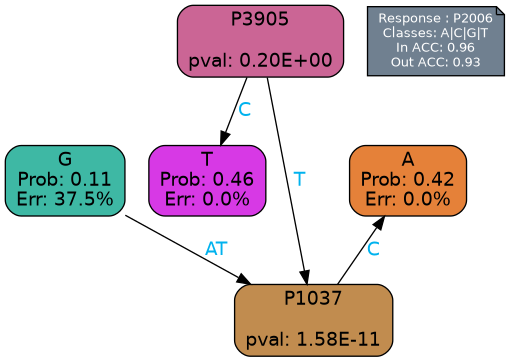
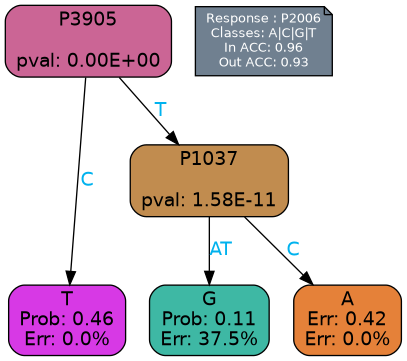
node "P3905 pval: 0.20E+00": label "P3905 pval: 0.20E+00" -> "P3905 pval: 0.00E+00"
node "A Prob: 0.42 Err: 0.0%": label "A Prob: 0.42 Err: 0.0%" -> "A Err: 0.42 Err: 0.0%"
edge "G Prob: 0.11 Err: 37.5%" -> "P1037 pval: 1.58E-11": reversed
